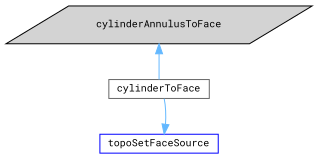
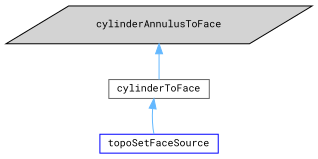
edge "cylinderToFace" -> "topoSetFaceSource": reversed
